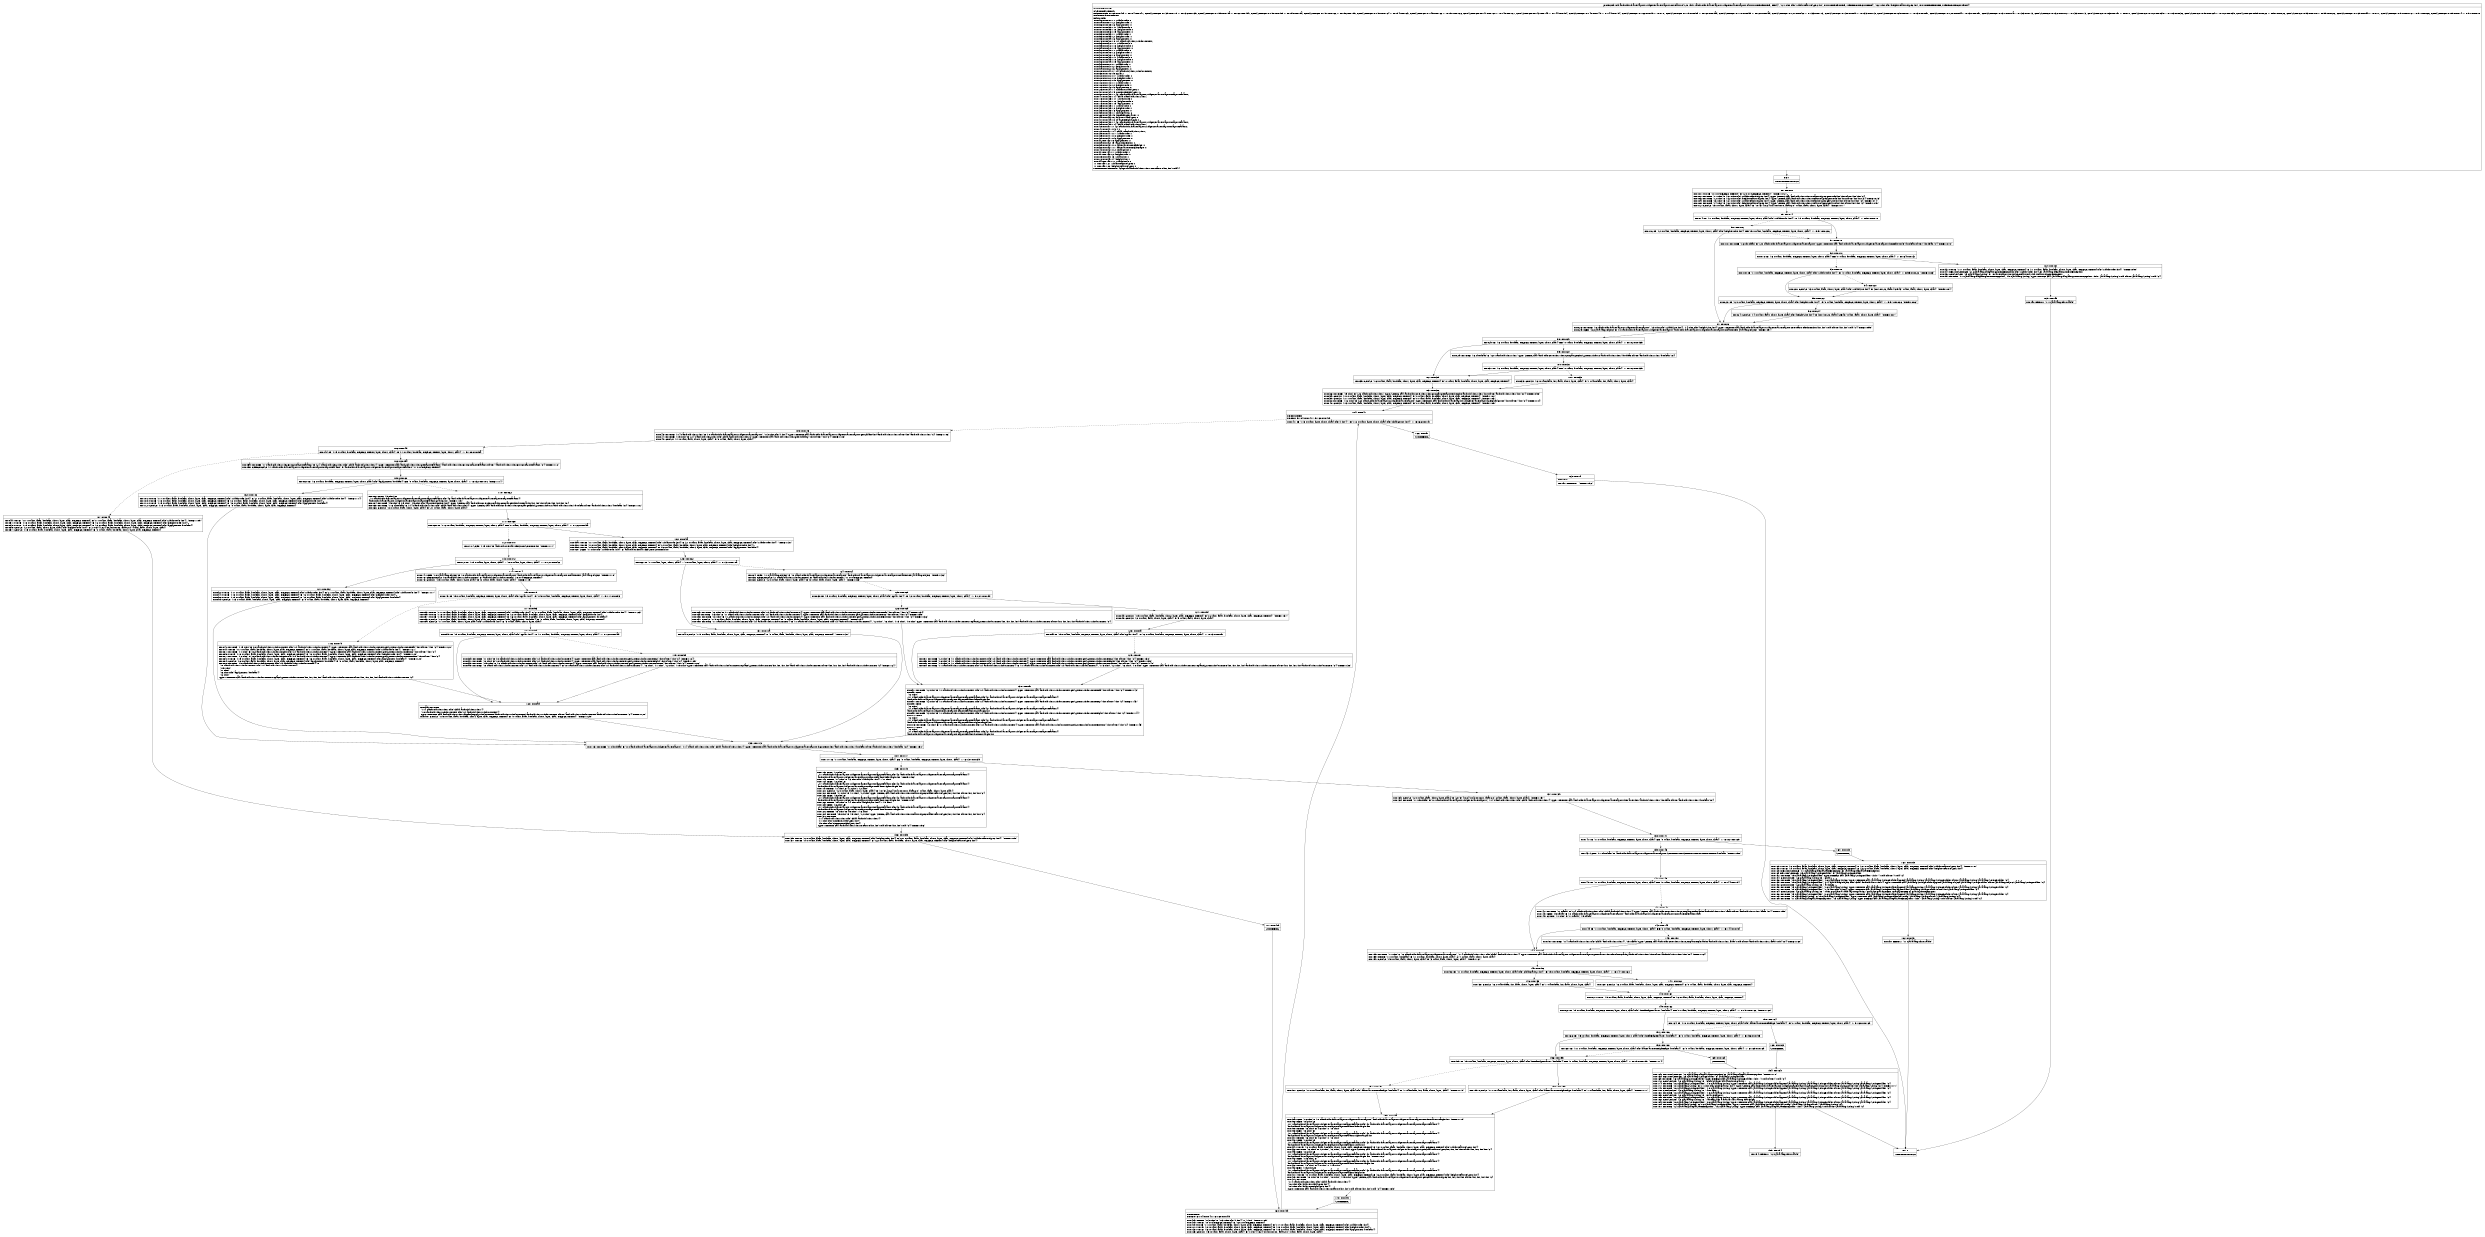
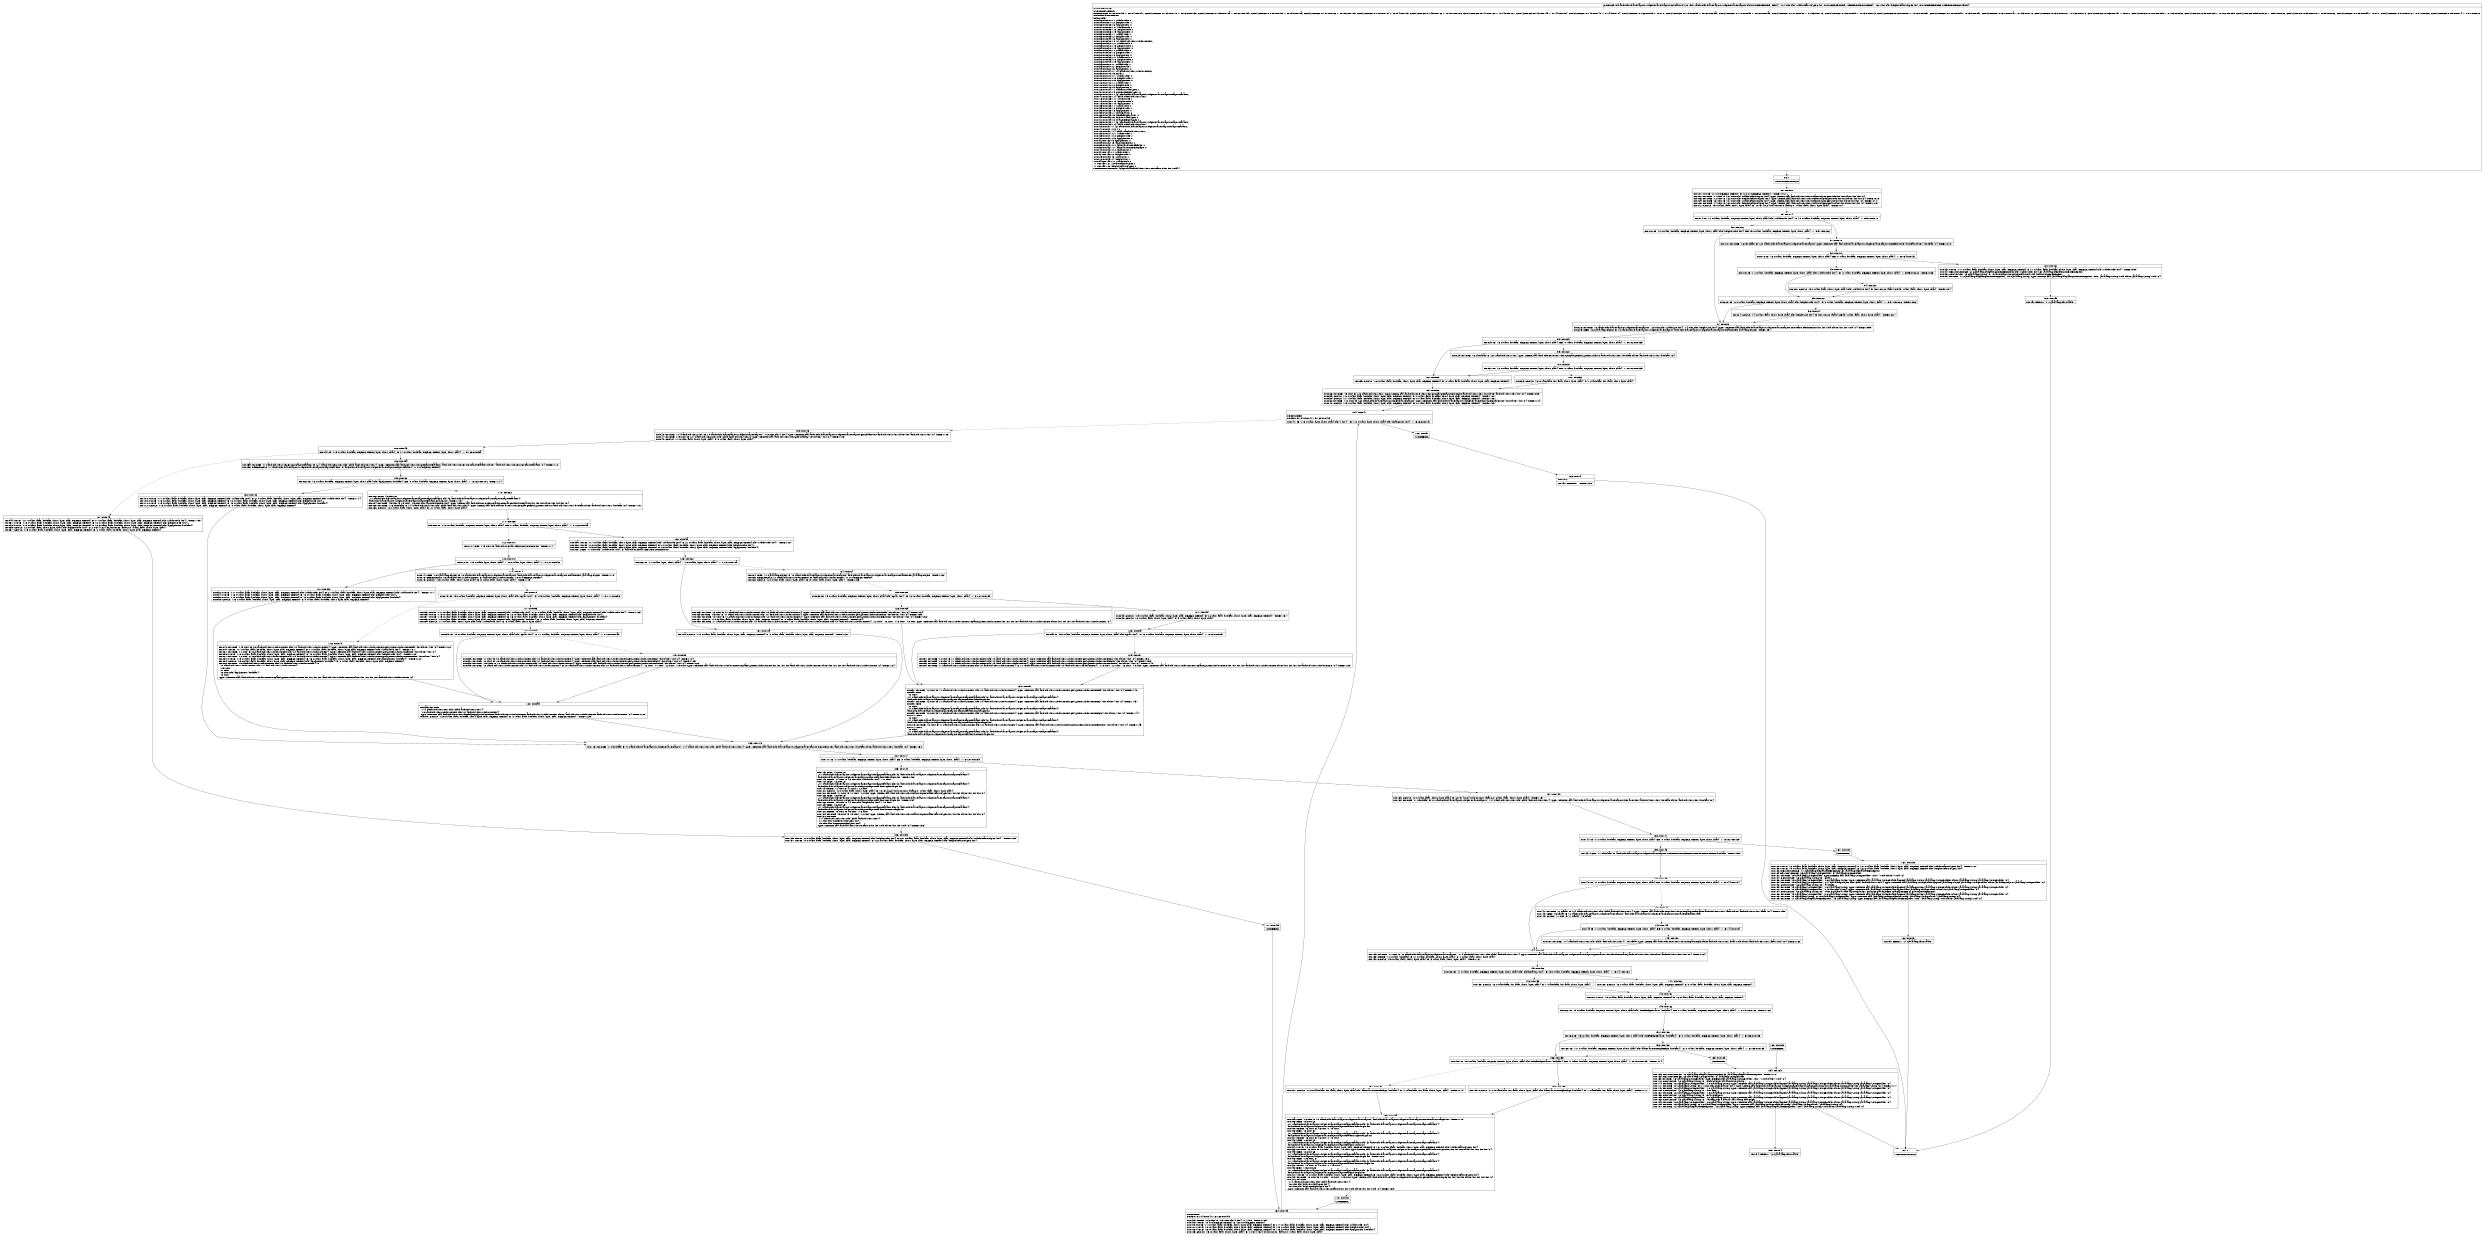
node "150: 0x0164": removed
